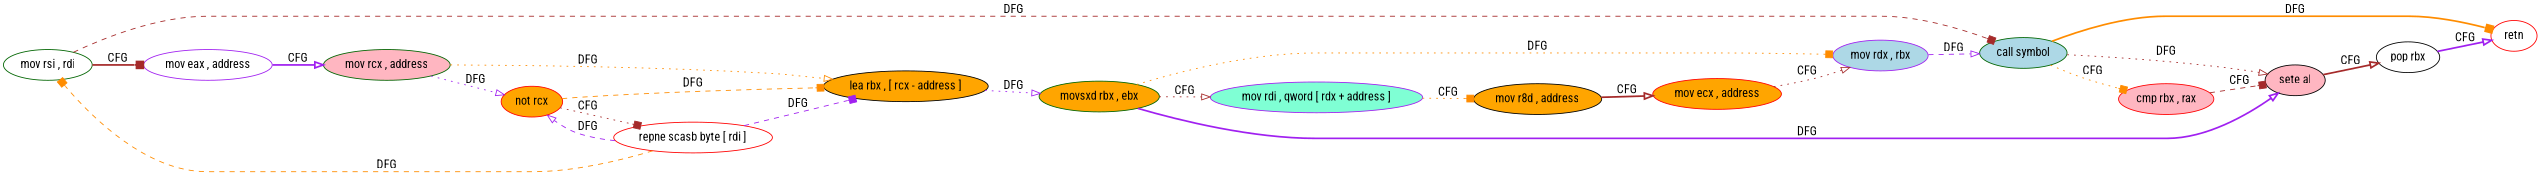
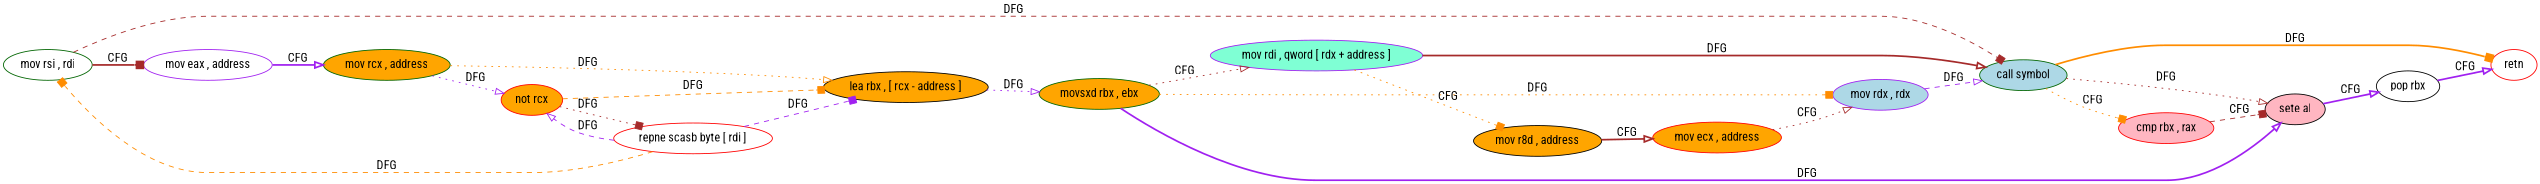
edge "mov rdi , qword [ rdx + address ]" -> "call symbol": added, label "DFG"
node "mov rdx , rbx": label "mov rdx , rbx" -> "mov rdx , rdx"
node "mov rcx , address": fillcolor lightpink -> orange
edge "sete al" -> "pop rbx": color brown -> purple
edge "not rcx" -> "repne scasb byte [ rdi ]": label "CFG" -> "DFG"
